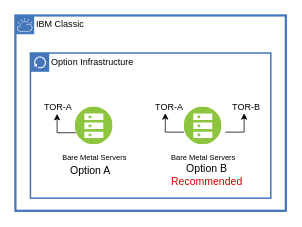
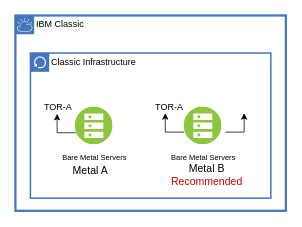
node "Option Infrastructure": label "Option Infrastructure" -> "Classic Infrastructure"
node "TOR-B": removed
node "Option A": label "Option A" -> "Metal A"
node "Option B Recommended": label "Option B Recommended" -> "Metal B Recommended"
